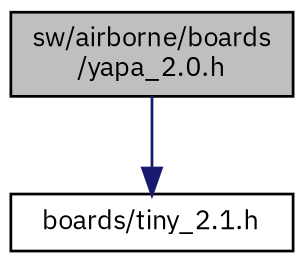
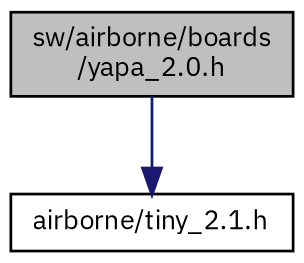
node "boards/tiny_2.1.h": label "boards/tiny_2.1.h" -> "airborne/tiny_2.1.h"
